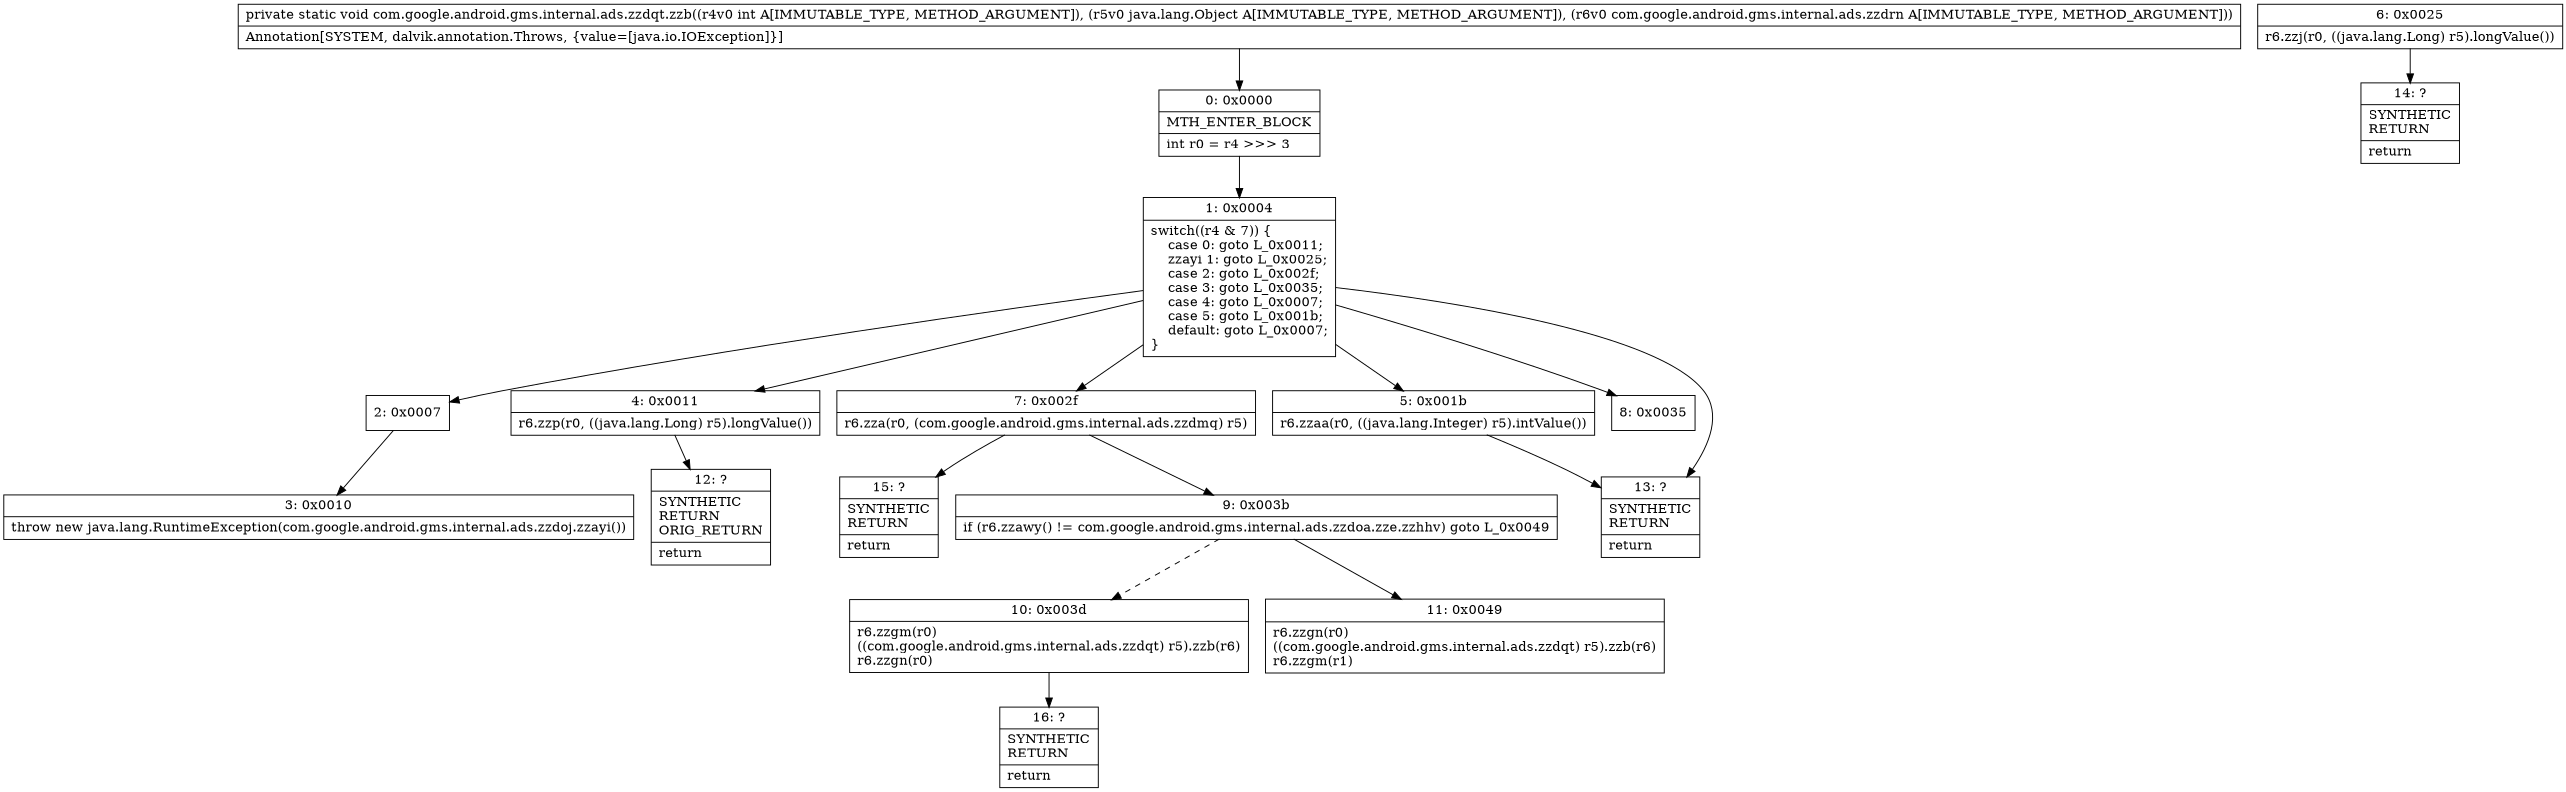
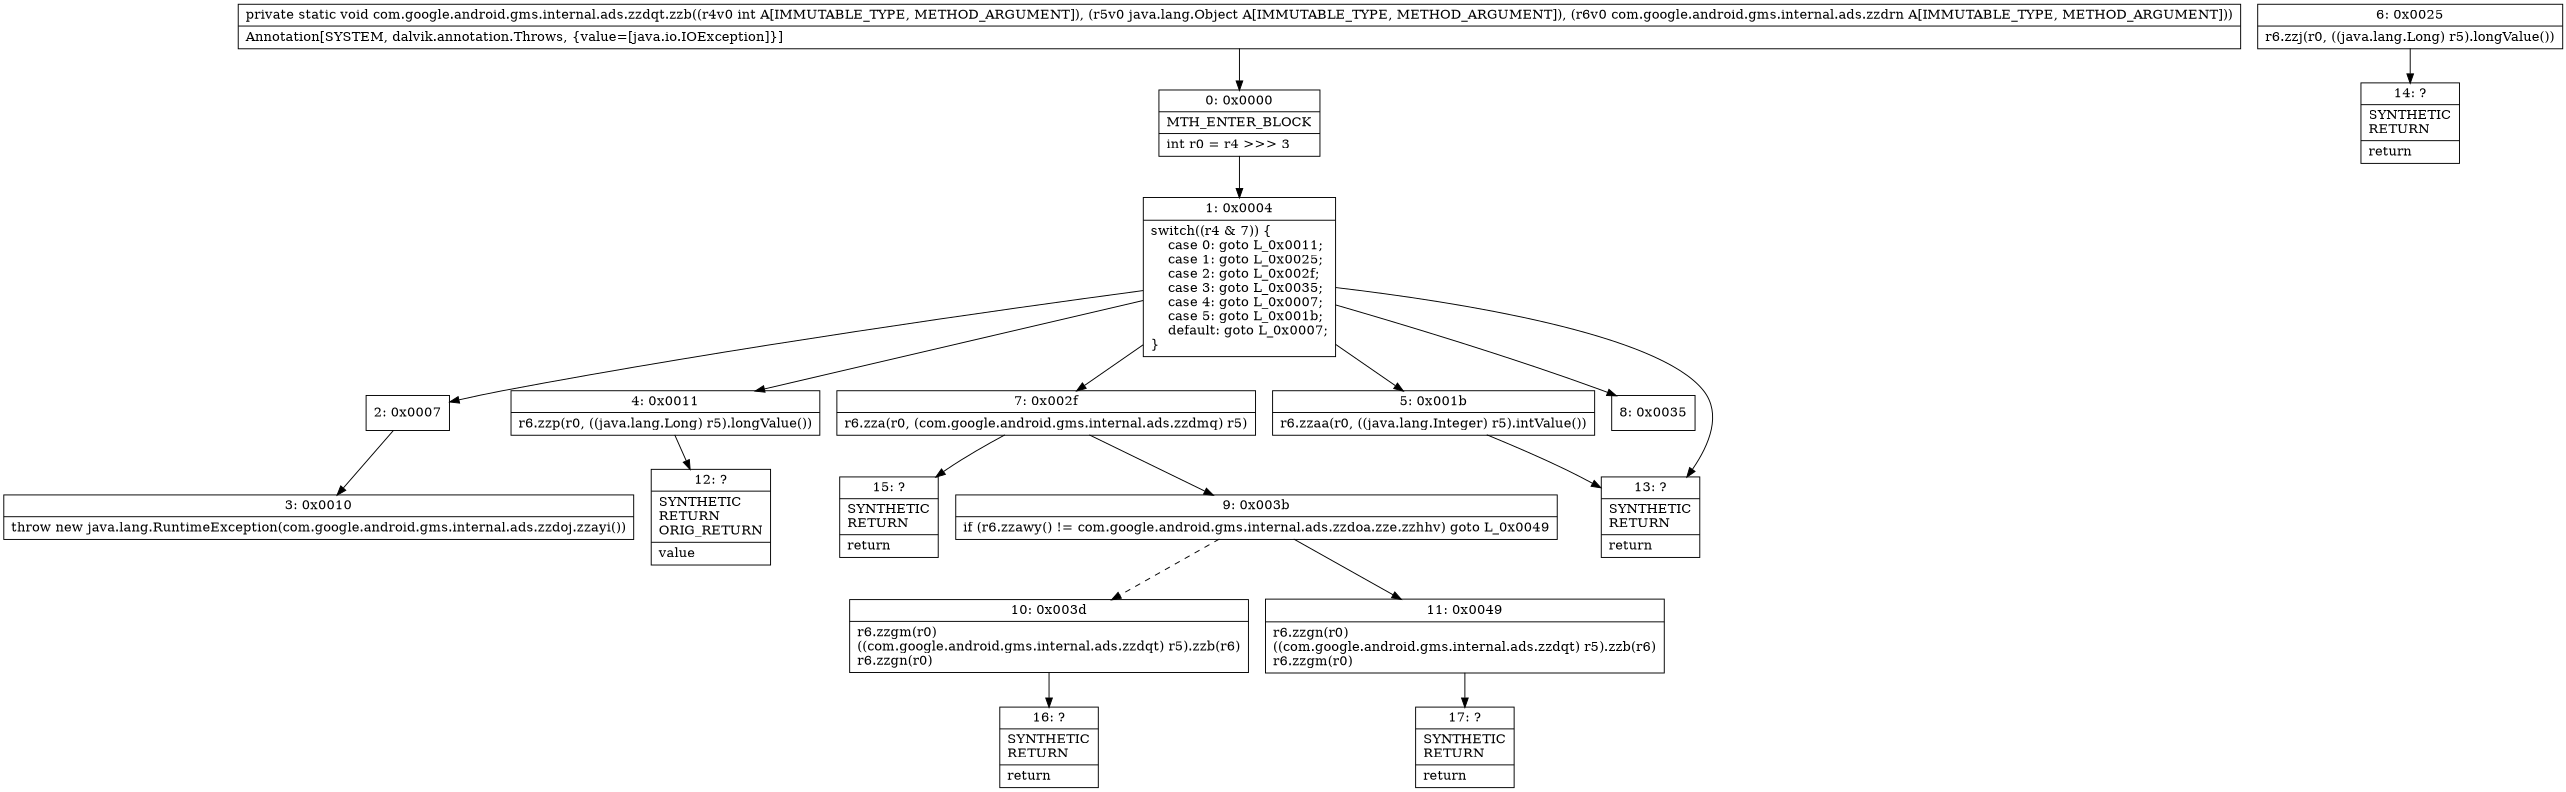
node "1: 0x0004": text "zzayi 1: goto L_0x0025;" -> "case 1: goto L_0x0025;"
node "12: ?": text "return" -> "value"
node "11: 0x0049": text "r6.zzgm(r1)" -> "r6.zzgm(r0)"
node "17: ?": added
